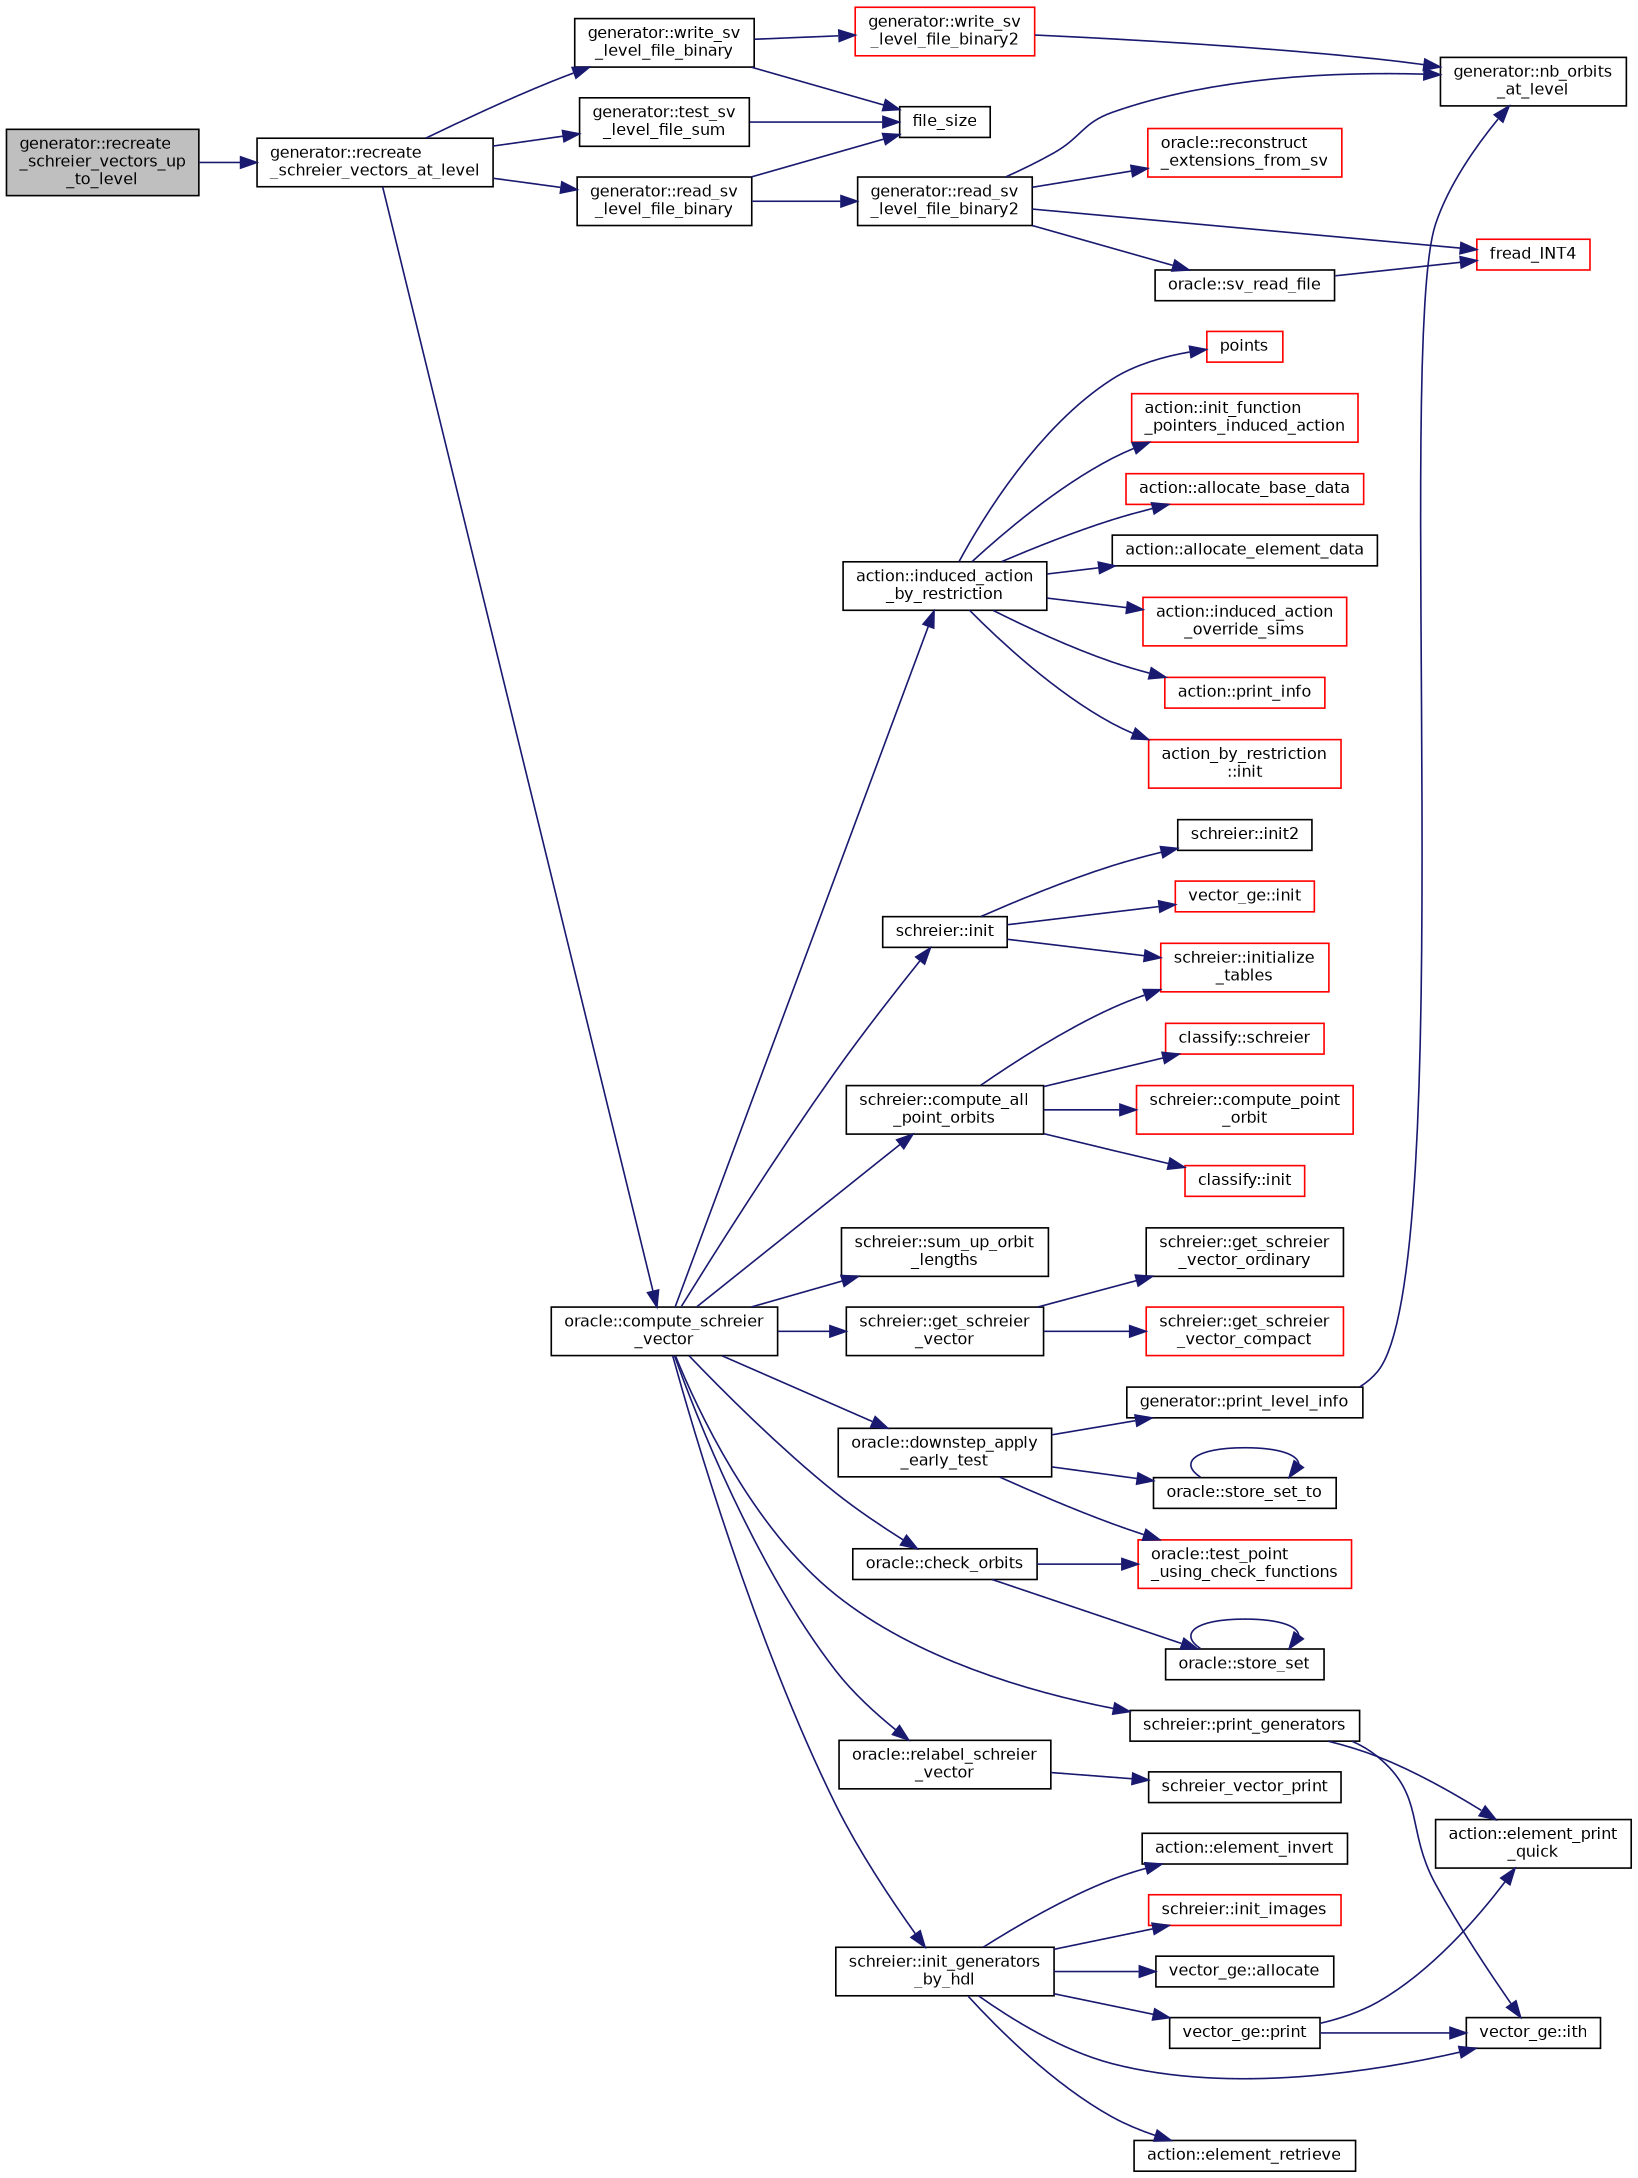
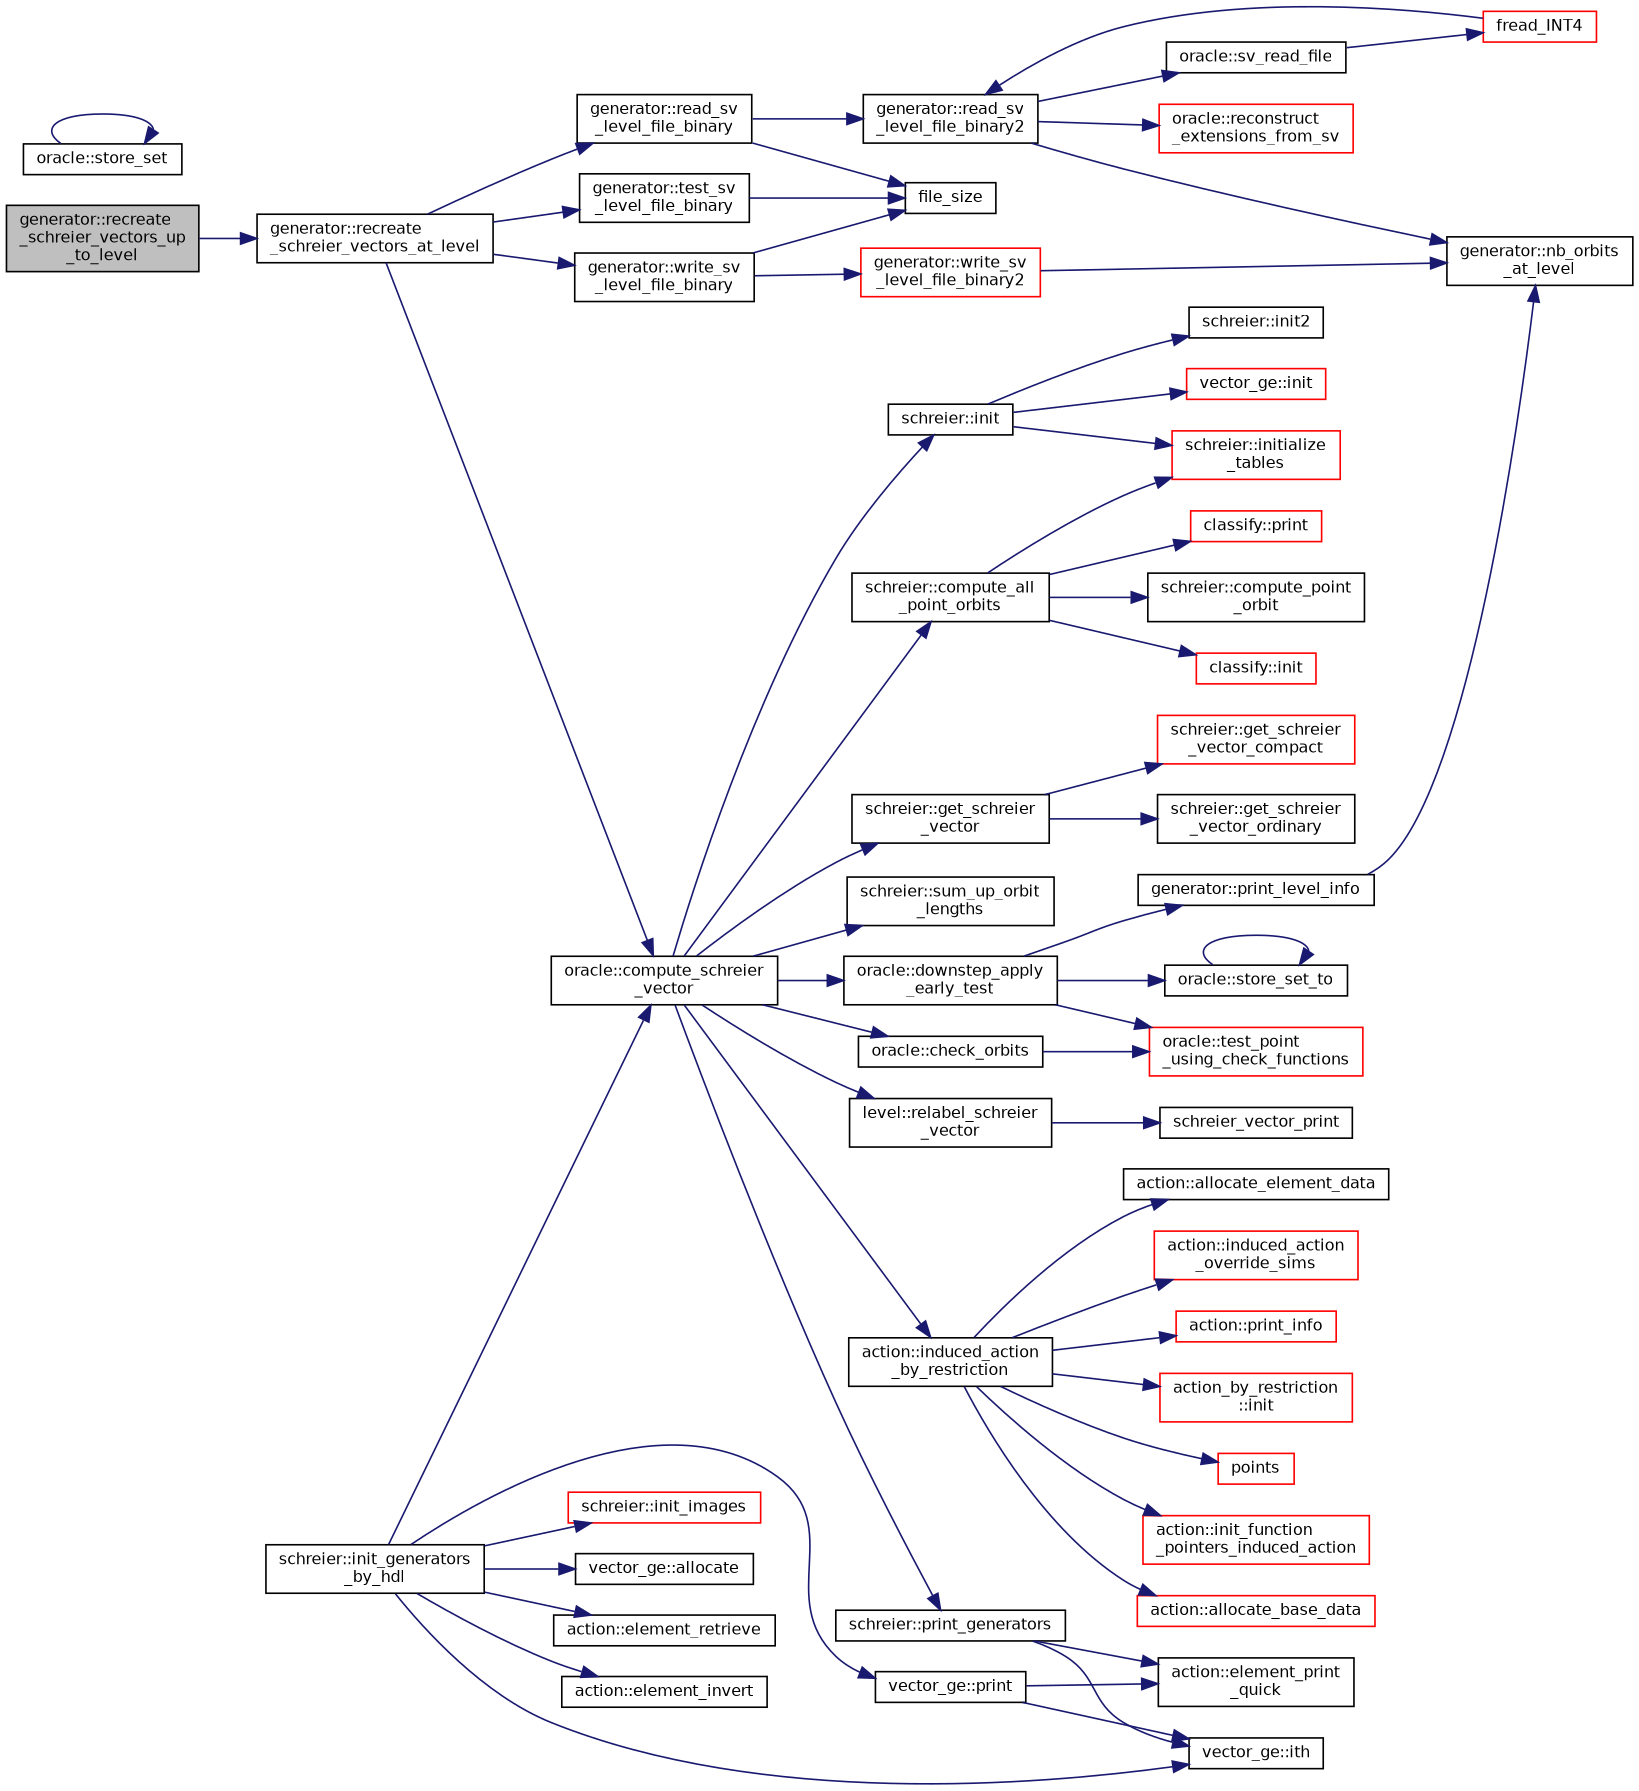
node "generator::test_sv _level_file_sum": label "generator::test_sv _level_file_sum" -> "generator::test_sv _level_file_binary"
edge "generator::read_sv _level_file_binary2" -> "fread_INT4": reversed
node "classify::schreier": label "classify::schreier" -> "classify::print"
node "schreier::compute_point _orbit": color red -> black
edge "oracle::check_orbits" -> "oracle::store_set": removed
edge "oracle::compute_schreier _vector" -> "schreier::init_generators _by_hdl": reversed
node "oracle::relabel_schreier _vector": label "oracle::relabel_schreier _vector" -> "level::relabel_schreier _vector"
